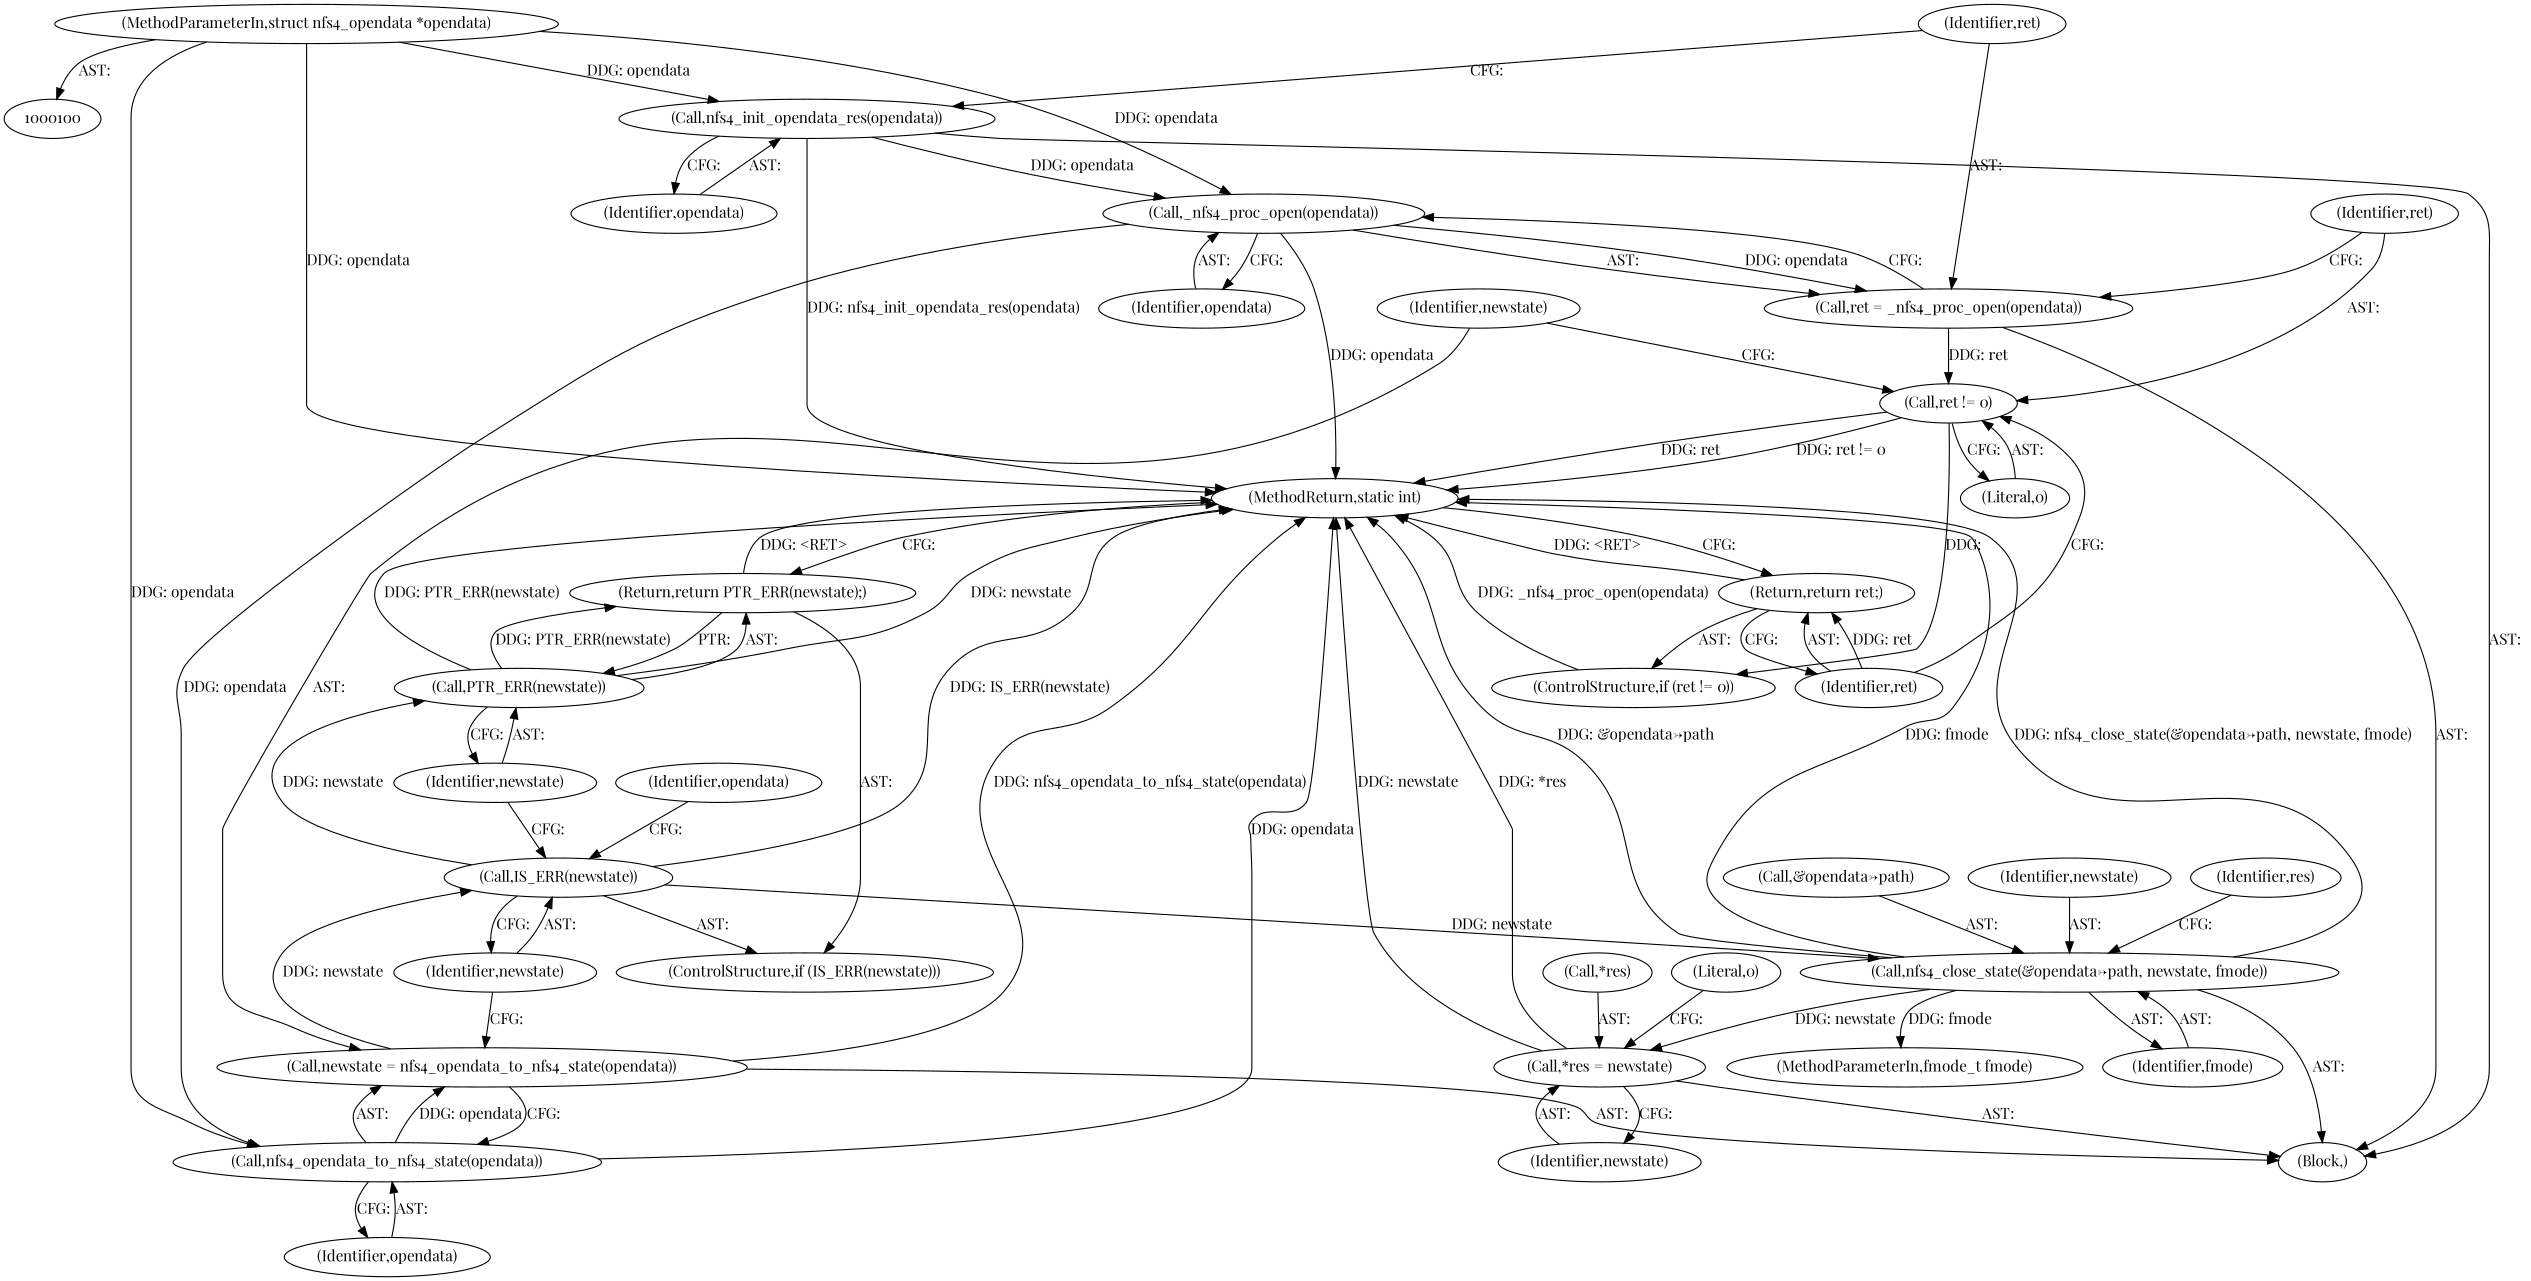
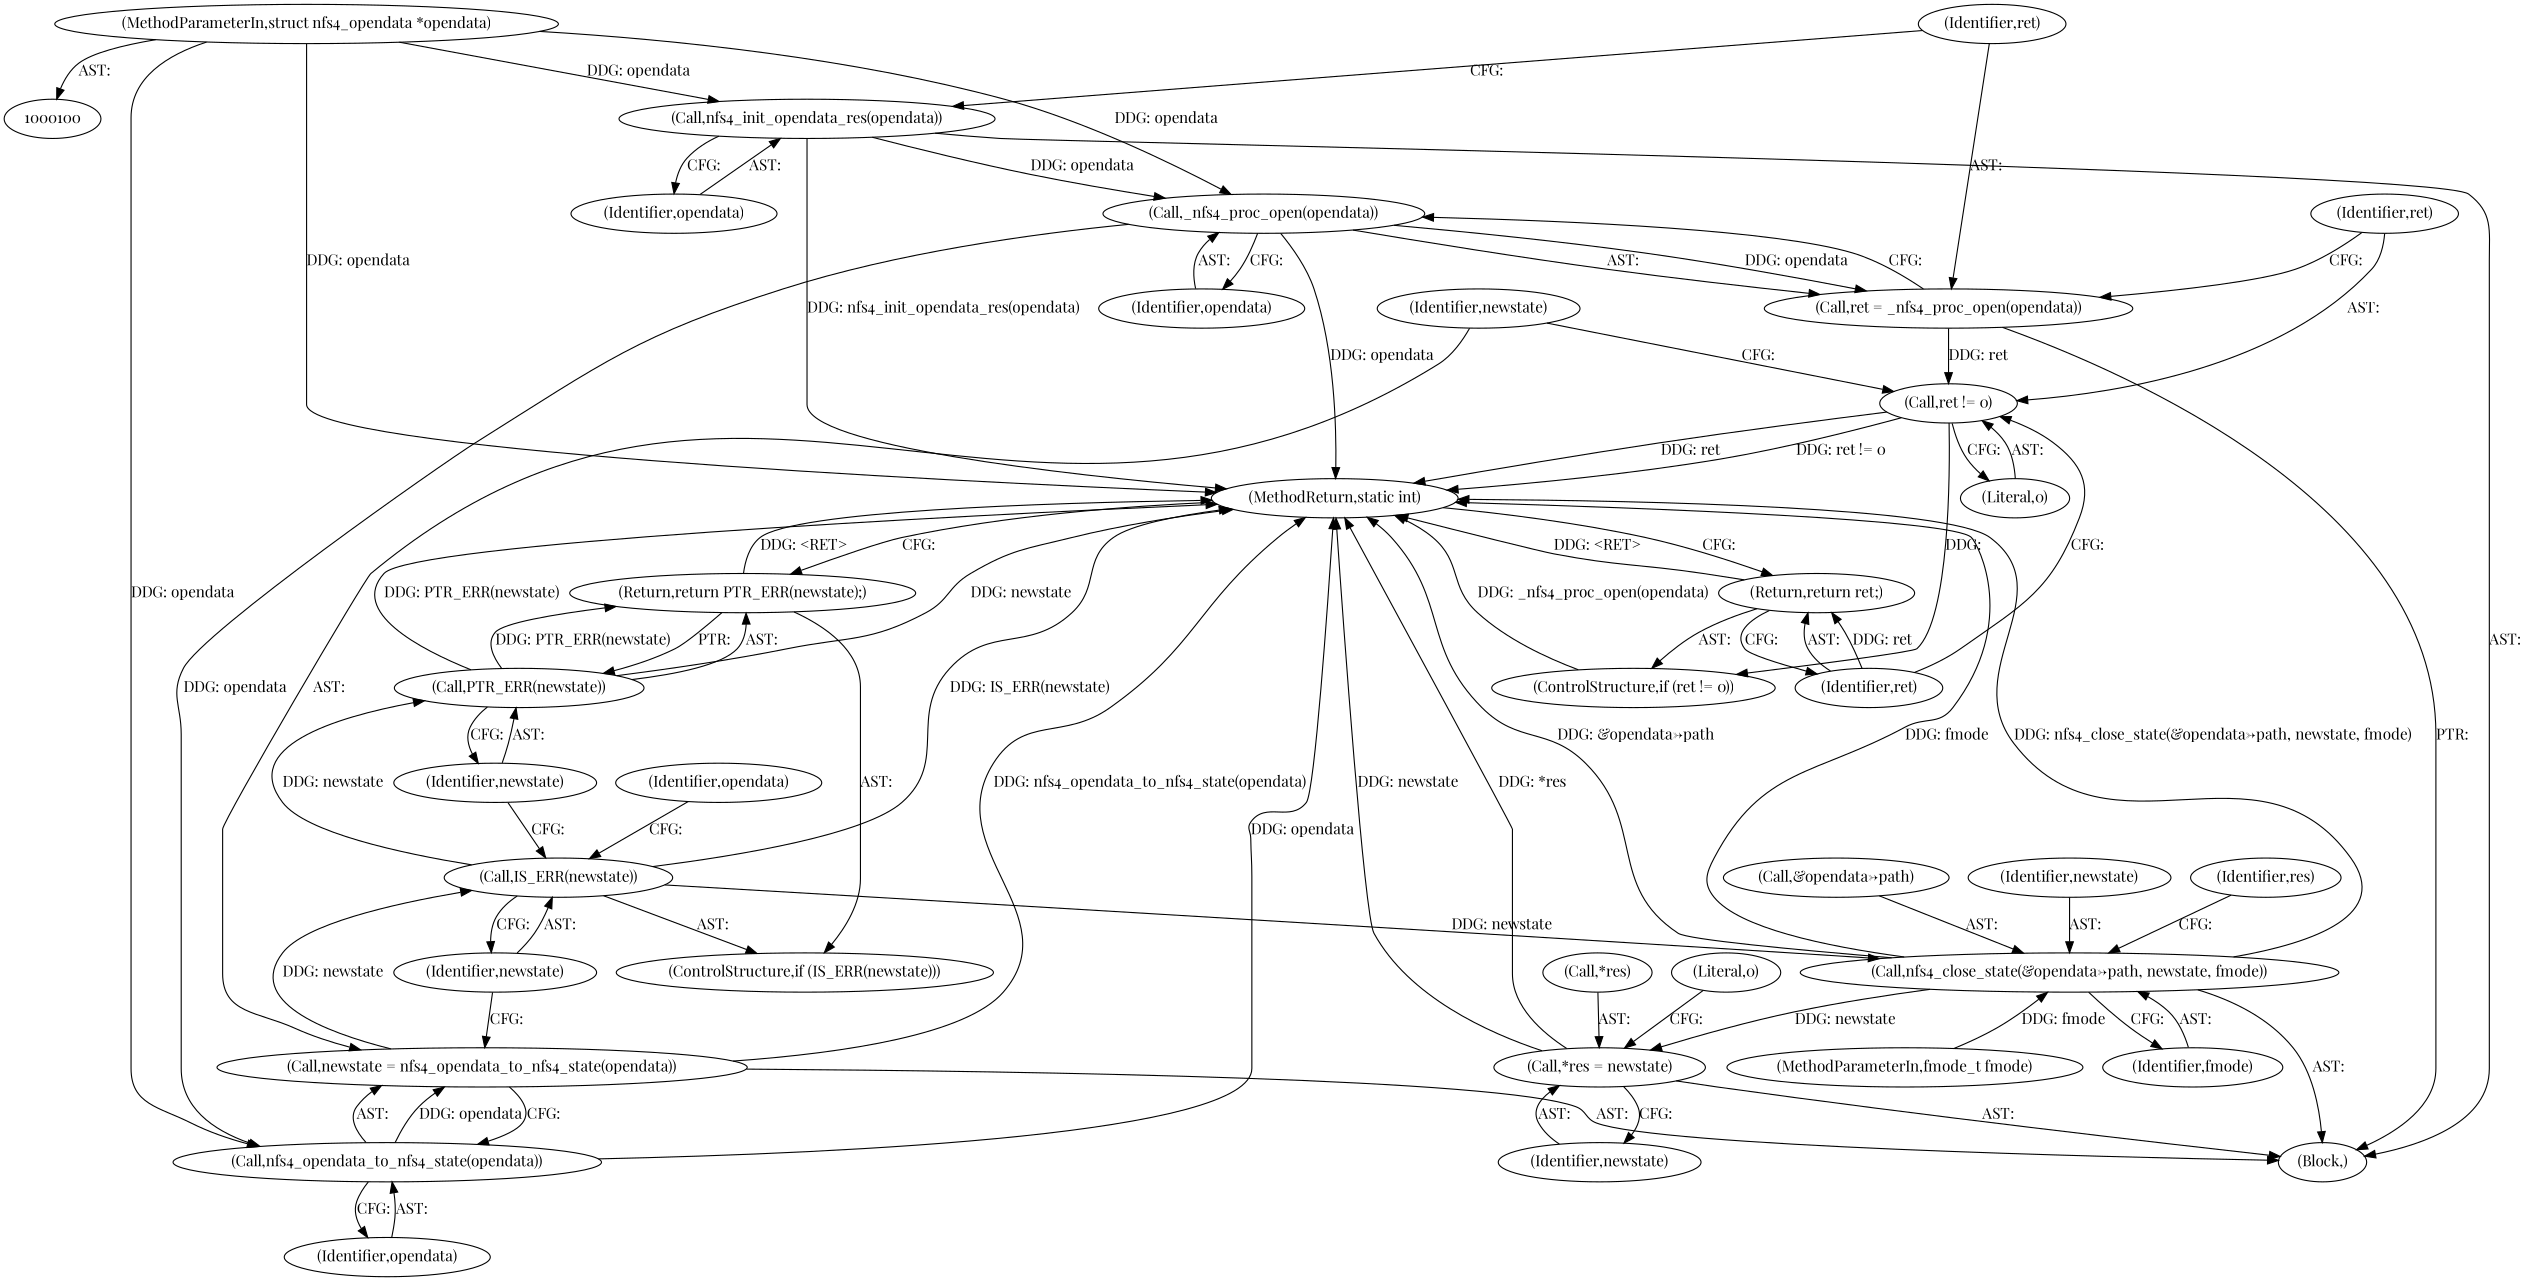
edge "(Call,ret = _nfs4_proc_open(opendata))" -> "(Block,)": label "AST: " -> "PTR: "
edge "(Call,nfs4_close_state(&opendata->path, newstate, fmode))" -> "(MethodParameterIn,fmode_t fmode)": reversed
edge "(Call,nfs4_close_state(&opendata->path, newstate, fmode))" -> "(Identifier,fmode)": label "AST: " -> "CFG: "
